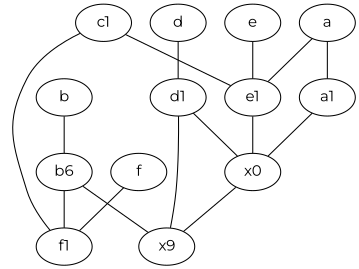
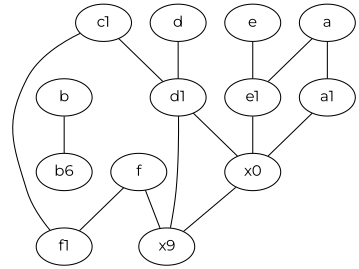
edge "c1" -- "e1": now "c1" -- "d1"
edge "b6" -- "f1": removed
edge "b6" -- "x9": now "f" -- "x9"
